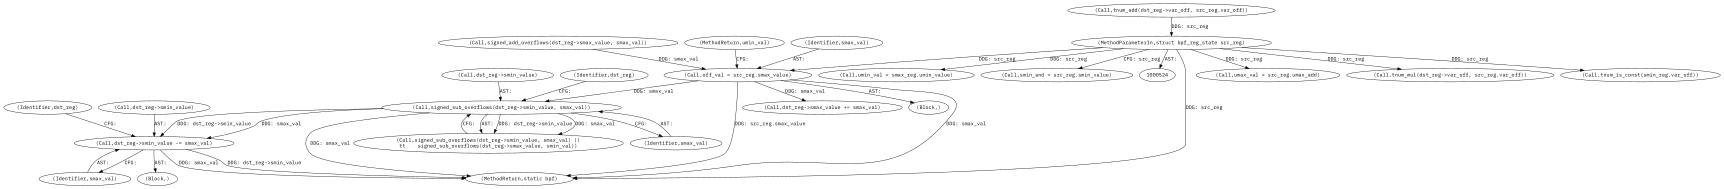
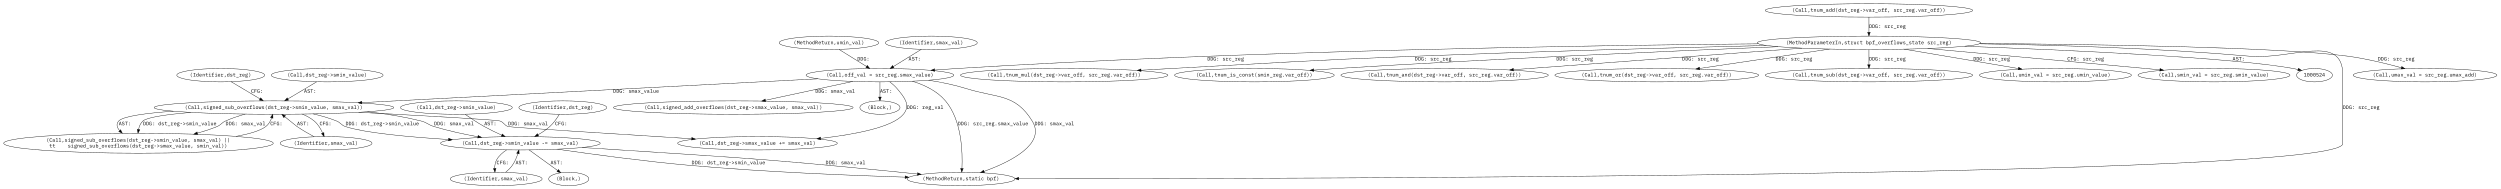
node "(MethodParameterIn,struct bpf_reg_state src_reg)": label "(MethodParameterIn,struct bpf_reg_state src_reg)" -> "(MethodParameterIn,struct bpf_overflows_state src_reg)"
edge "(Call,signed_add_overflows(dst_reg->smax_value, smax_val))" -> "(Call,off_val = src_reg.smax_value)": reversed
edge "(MethodReturn,umin_val)" -> "(Call,off_val = src_reg.smax_value)": label "CFG: " -> "DDG: "
node "(Call,umin_val = smax_reg.umin_value)": label "(Call,umin_val = smax_reg.umin_value)" -> "(Call,umin_val = src_reg.umin_value)"
node "(Call,smin_and = src_reg.smin_value)": label "(Call,smin_and = src_reg.smin_value)" -> "(Call,smin_val = src_reg.smin_value)"
node "(Call,tnum_and(dst_reg->var_off, src_reg.var_off))": added
node "(Call,tnum_or(dst_reg->var_off, src_reg.var_off))": added
node "(Call,tnum_sub(dst_reg->var_off, src_reg.var_off))": added
edge "(Call,off_val = src_reg.smax_value)" -> "(Call,signed_sub_overflows(dst_reg->smin_value, smax_val))": label "DDG: smax_val" -> "DDG: smax_value"
edge "(Call,off_val = src_reg.smax_value)" -> "(Call,dst_reg->smax_value += smax_val)": label "DDG: smax_val" -> "DDG: reg_val"
edge "(Call,signed_sub_overflows(dst_reg->smin_value, smax_val))" -> "(MethodReturn,static bpf)": now "(Call,signed_sub_overflows(dst_reg->smin_value, smax_val))" -> "(Call,dst_reg->smax_value += smax_val)"
